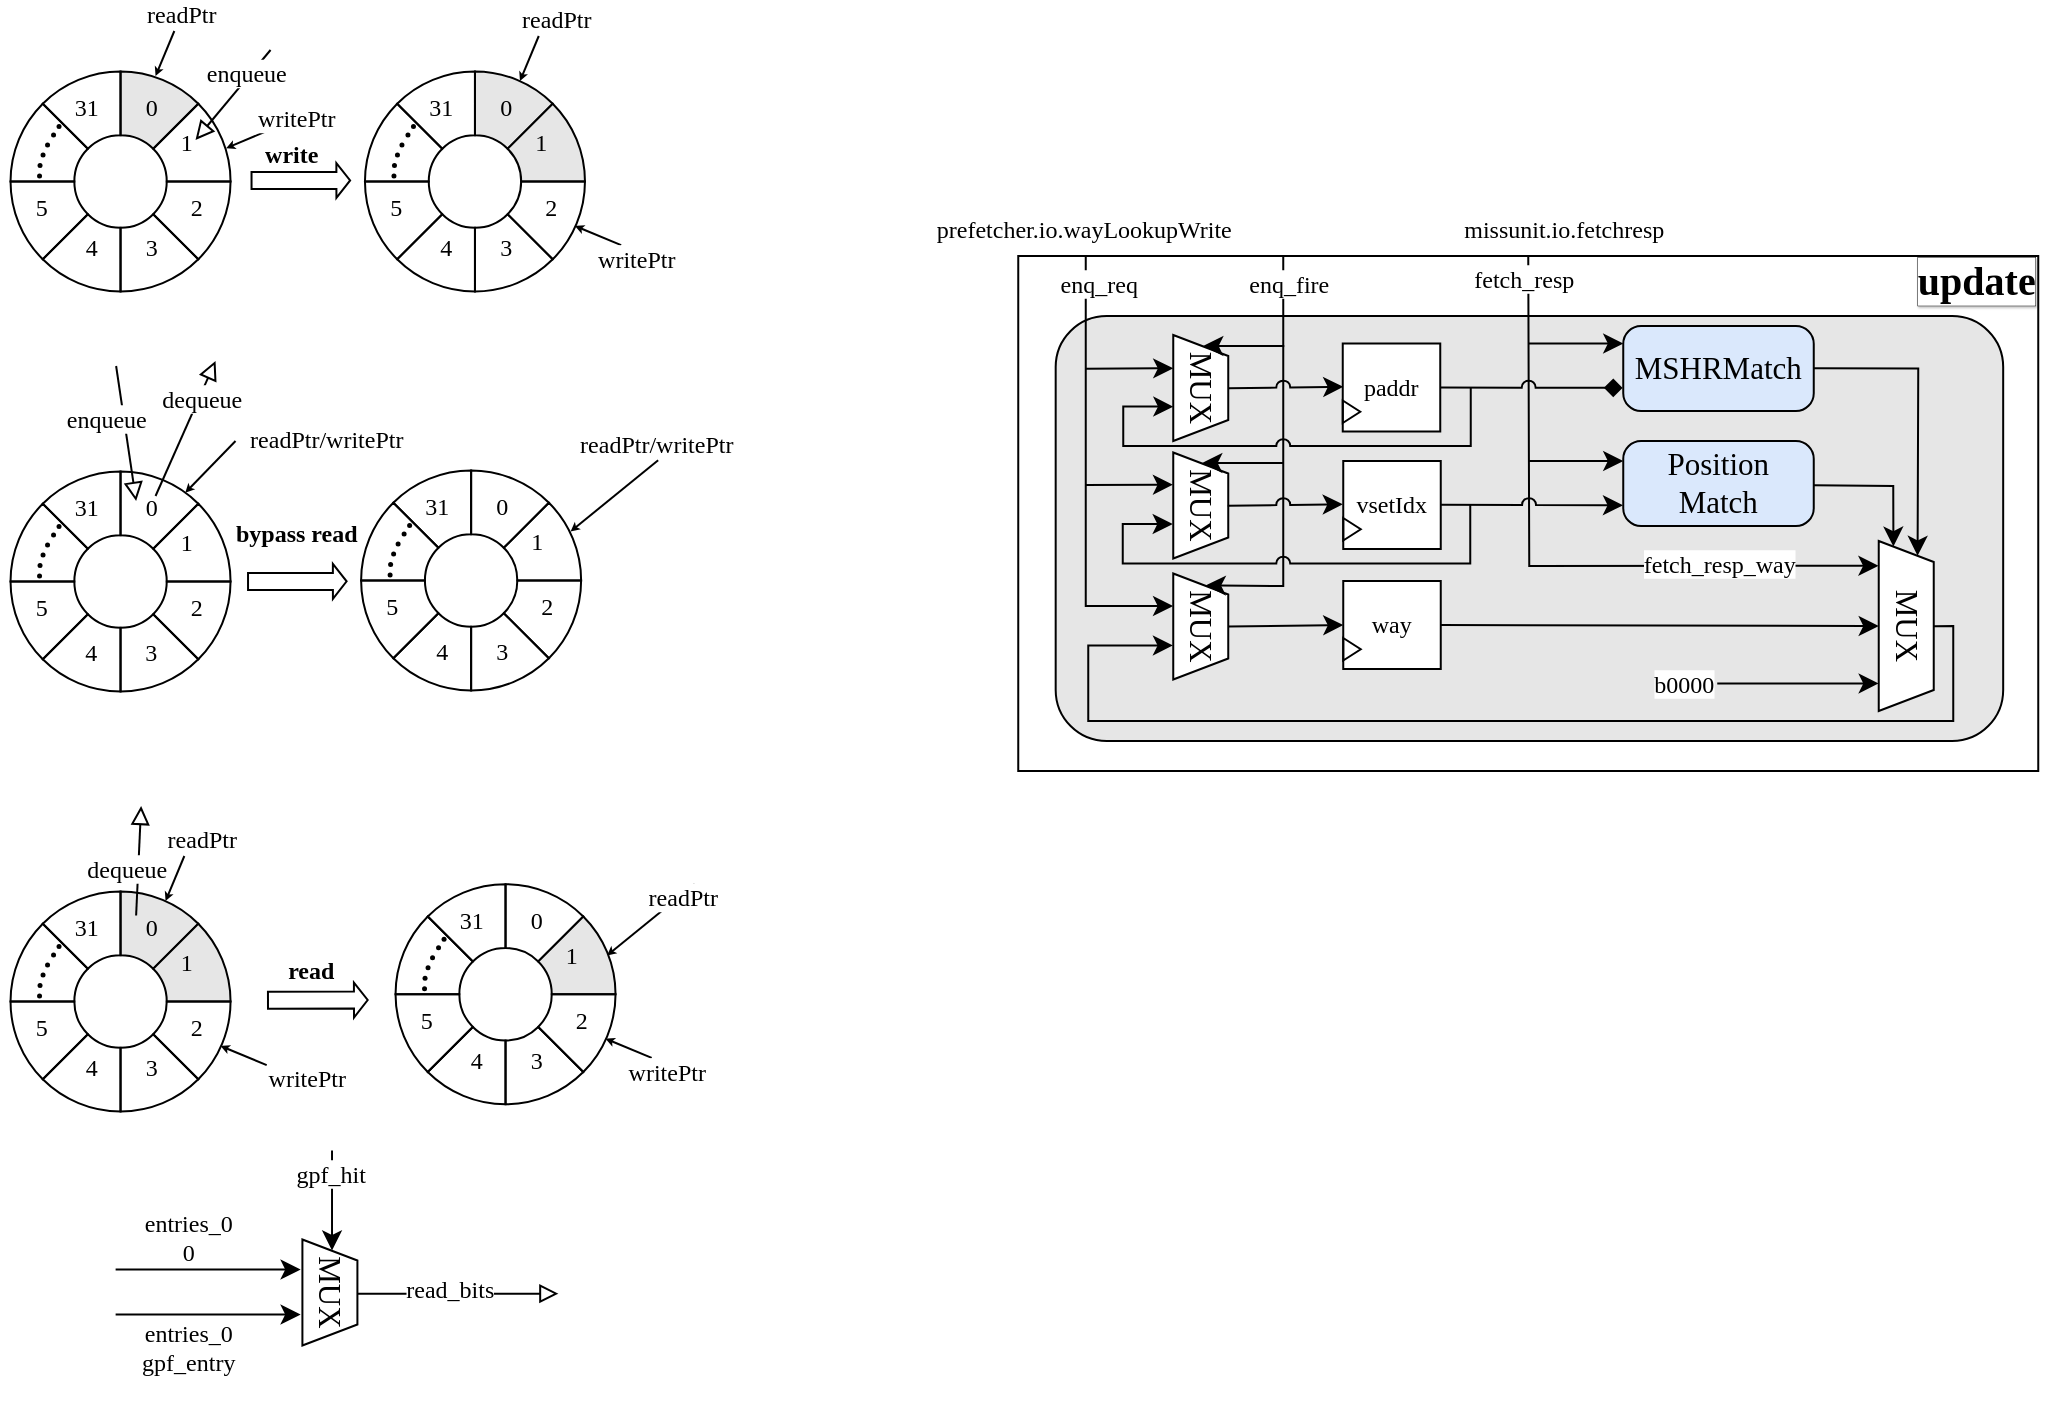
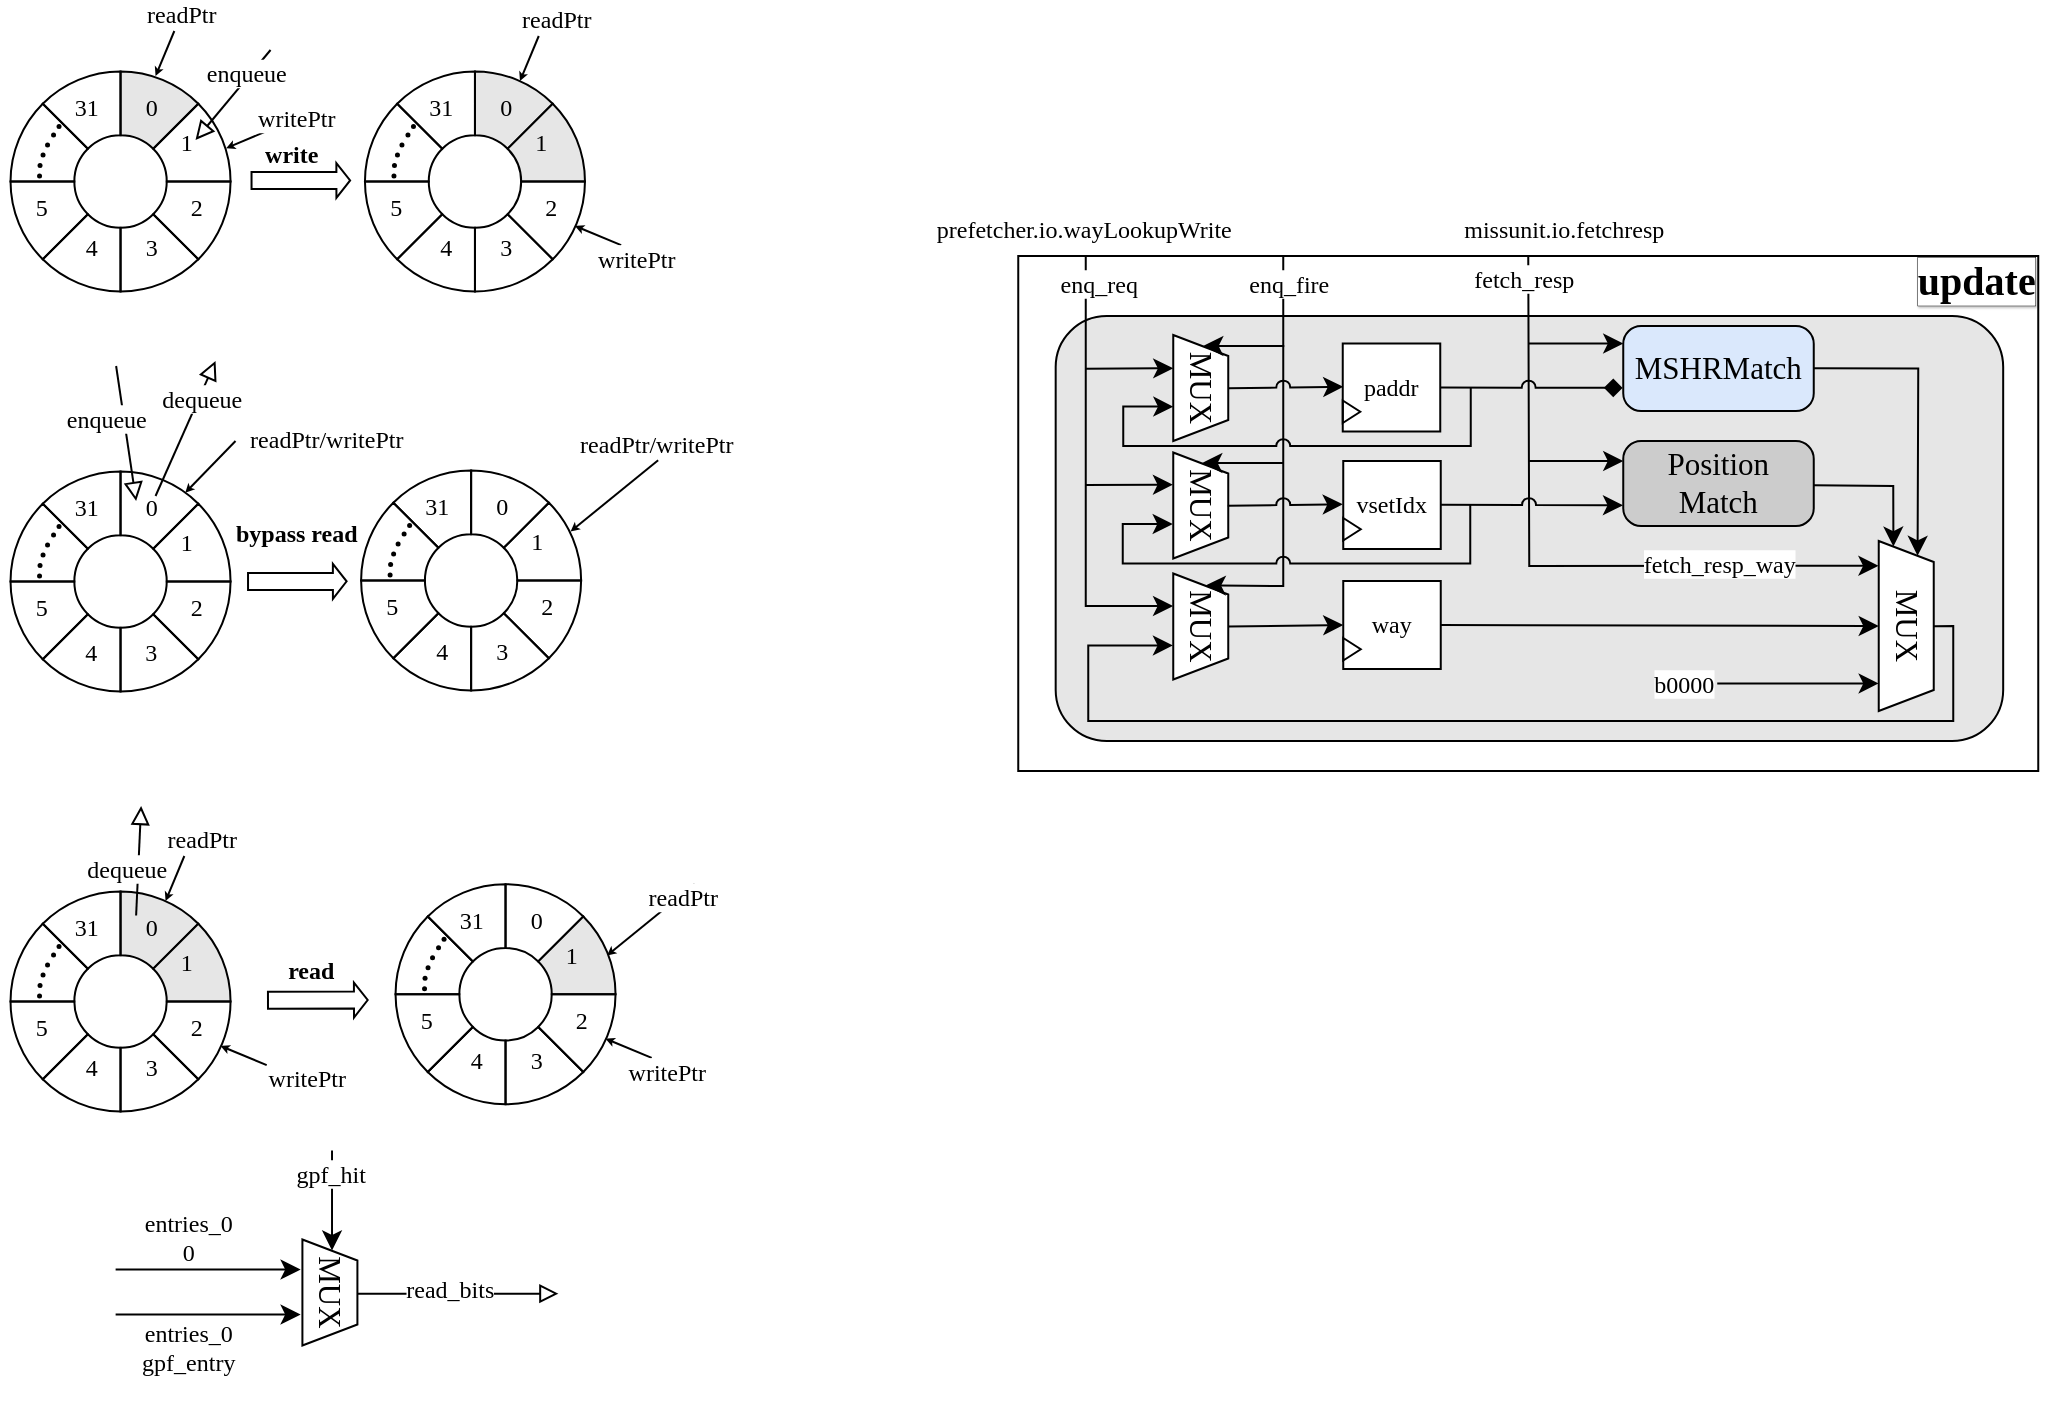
node "Position Match": fillcolor #dae8fc -> #cccccc
